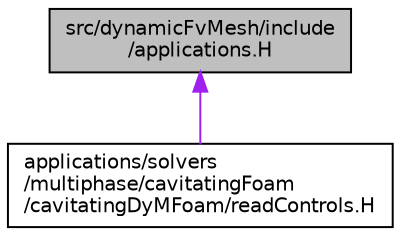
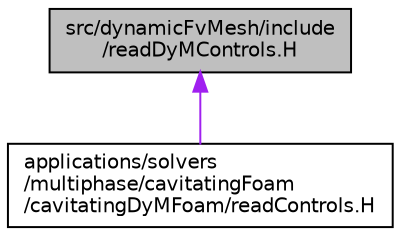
node "src/dynamicFvMesh/include /applications.H": label "src/dynamicFvMesh/include /applications.H" -> "src/dynamicFvMesh/include /readDyMControls.H"
